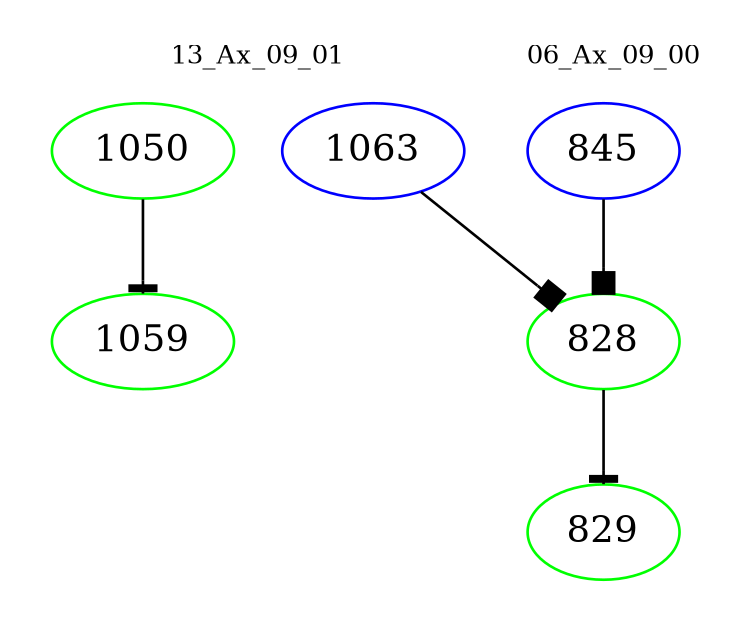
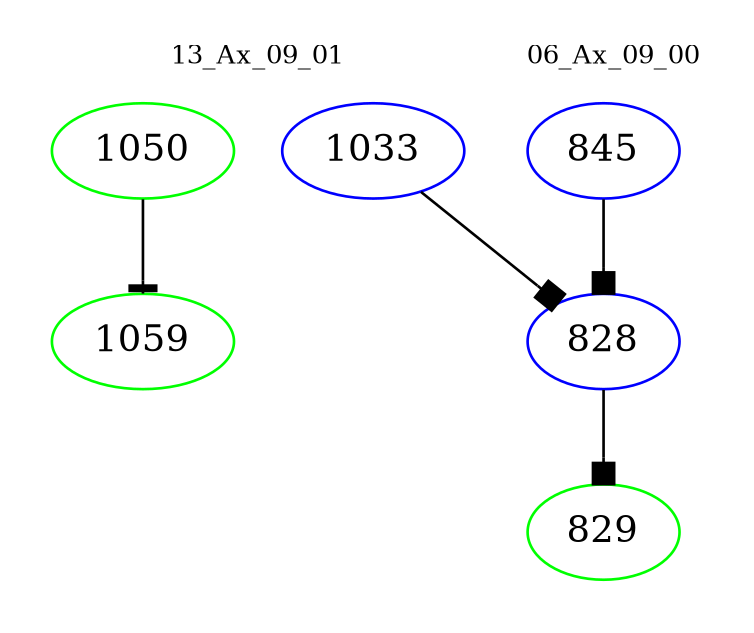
node "1063": label "1063" -> "1033"
node "828": color green -> blue
edge "828" -> "829": arrowhead tee -> box
